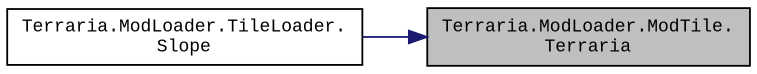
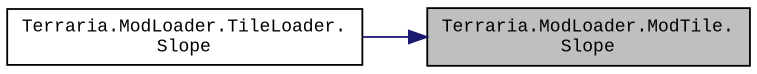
node "Terraria.ModLoader.ModTile. Terraria": label "Terraria.ModLoader.ModTile. Terraria" -> "Terraria.ModLoader.ModTile. Slope"
